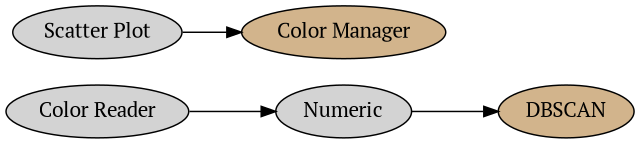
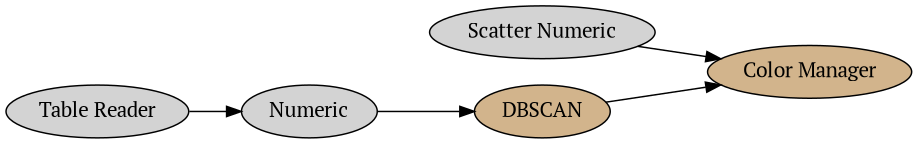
node "Scatter Plot": label "Scatter Plot" -> "Scatter Numeric"
edge "DBSCAN" -> "Color Manager": added
node "Color Reader": label "Color Reader" -> "Table Reader"
